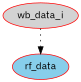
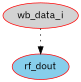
node "rf_data": label "rf_data" -> "rf_dout"
